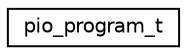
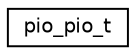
node "pio_program_t": label "pio_program_t" -> "pio_pio_t"
